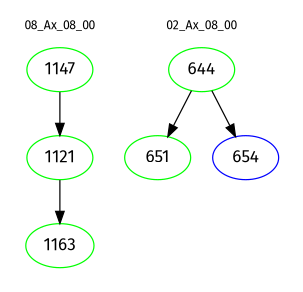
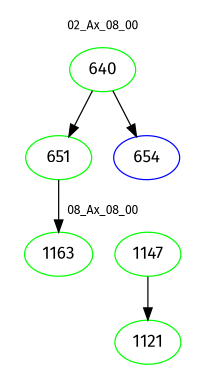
node "644": label "644" -> "640"
edge "1121" -> "1163": now "651" -> "1163"
